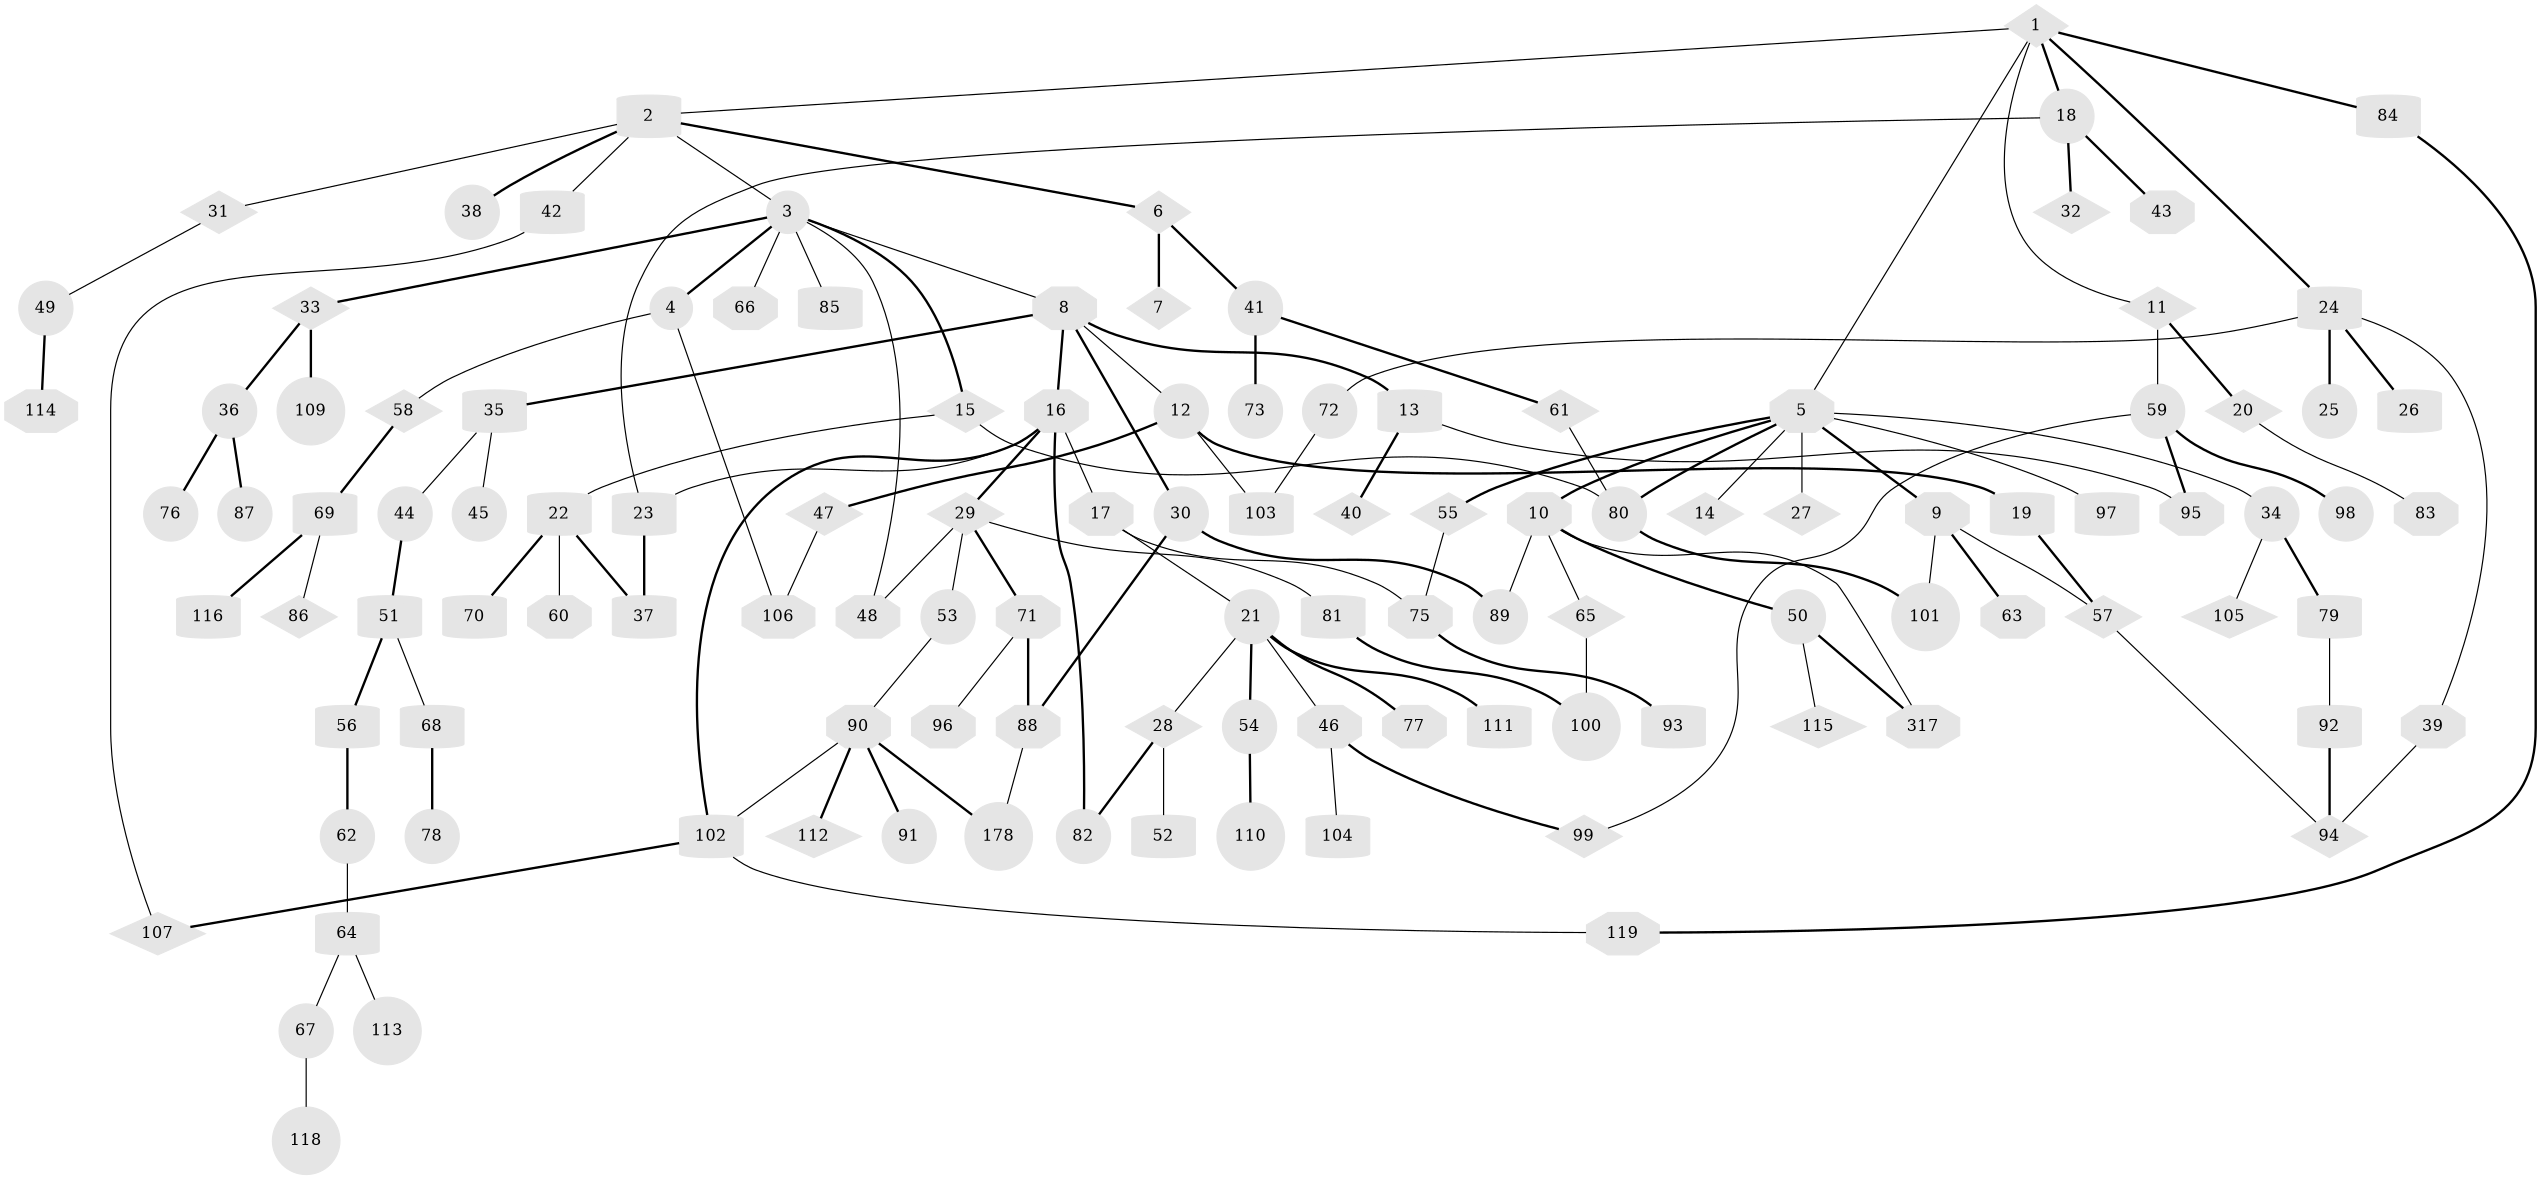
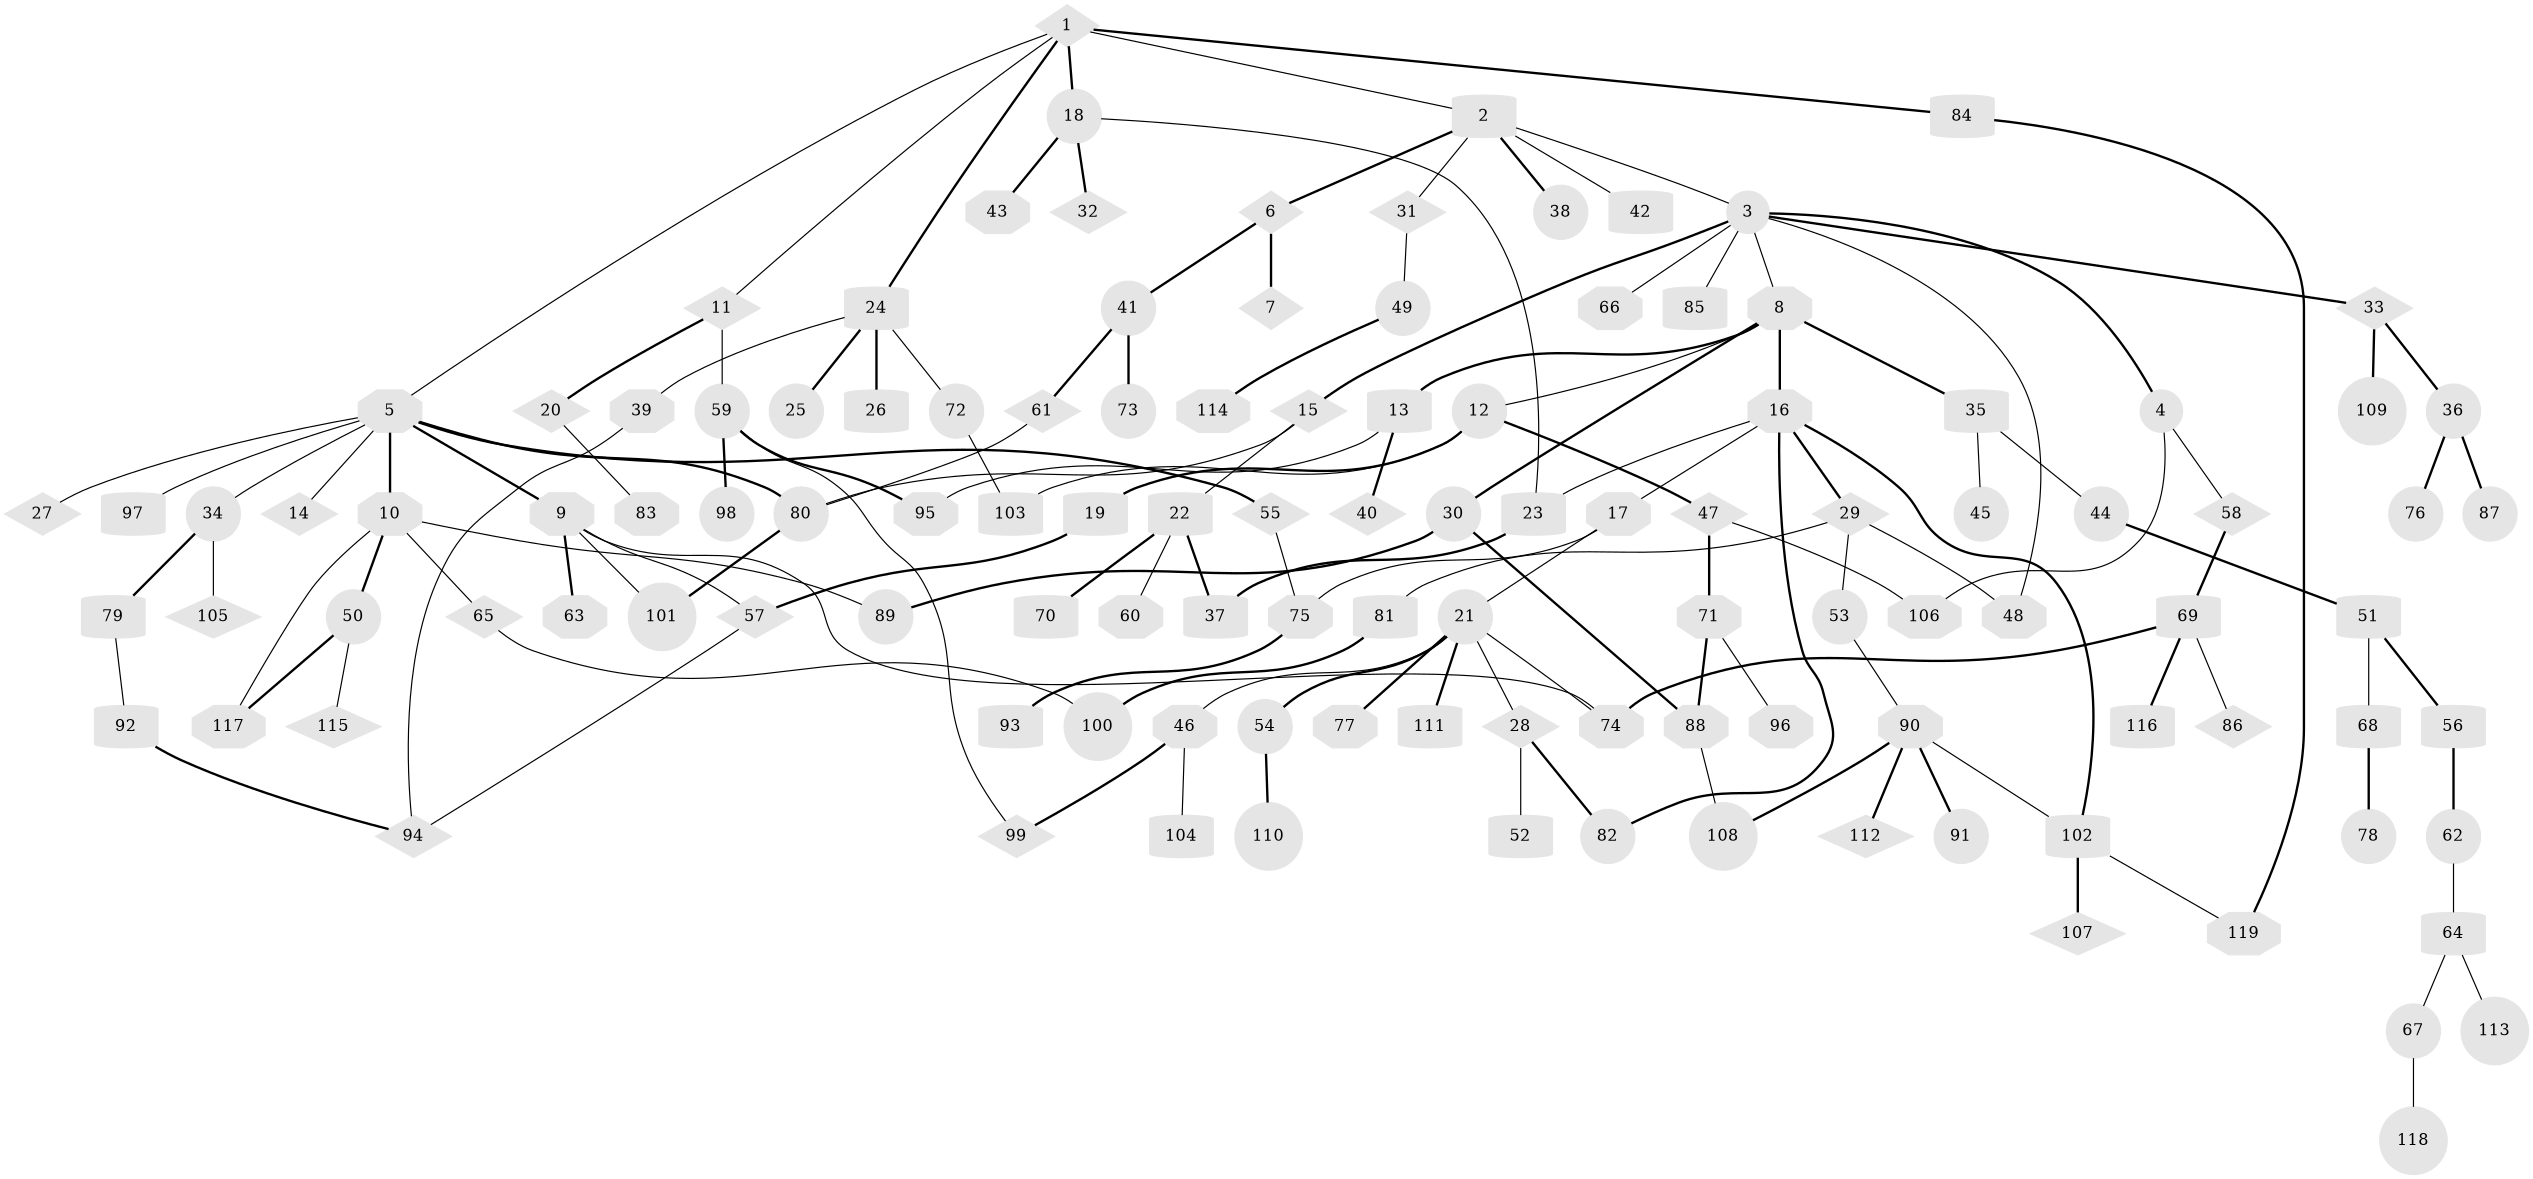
edge "42" -- "107": removed
edge "29" -- "71": now "47" -- "71"
node "74": added
node "317": label "317" -> "117"
node "178": label "178" -> "108"
